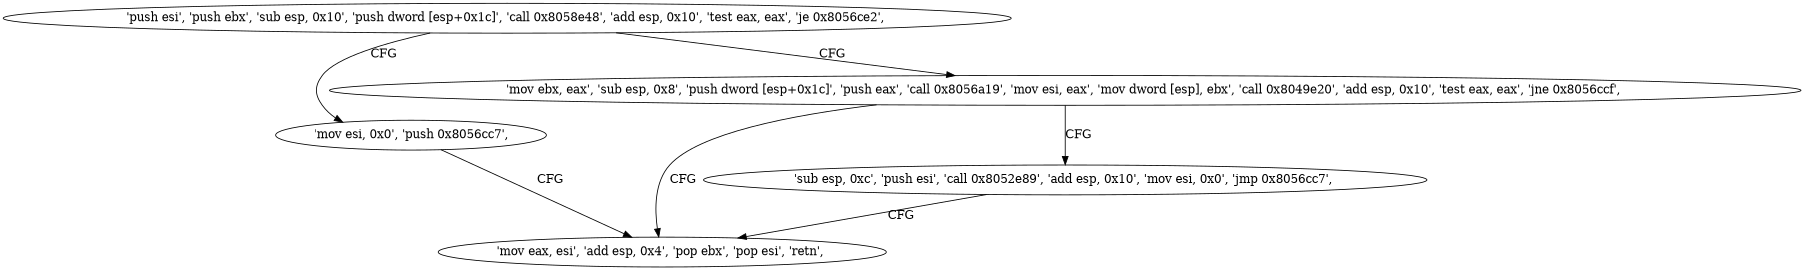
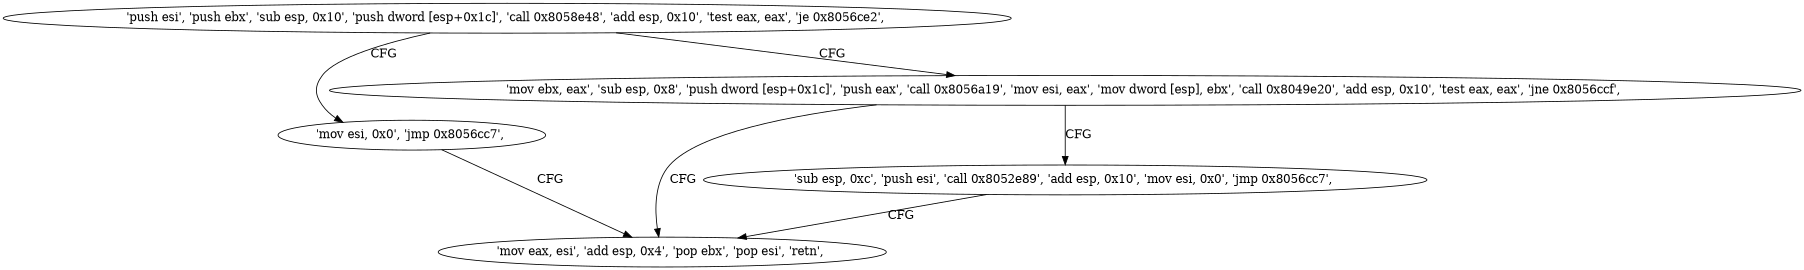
node "'mov esi, 0x0', 'push 0x8056cc7',": label "'mov esi, 0x0', 'push 0x8056cc7'," -> "'mov esi, 0x0', 'jmp 0x8056cc7',"
